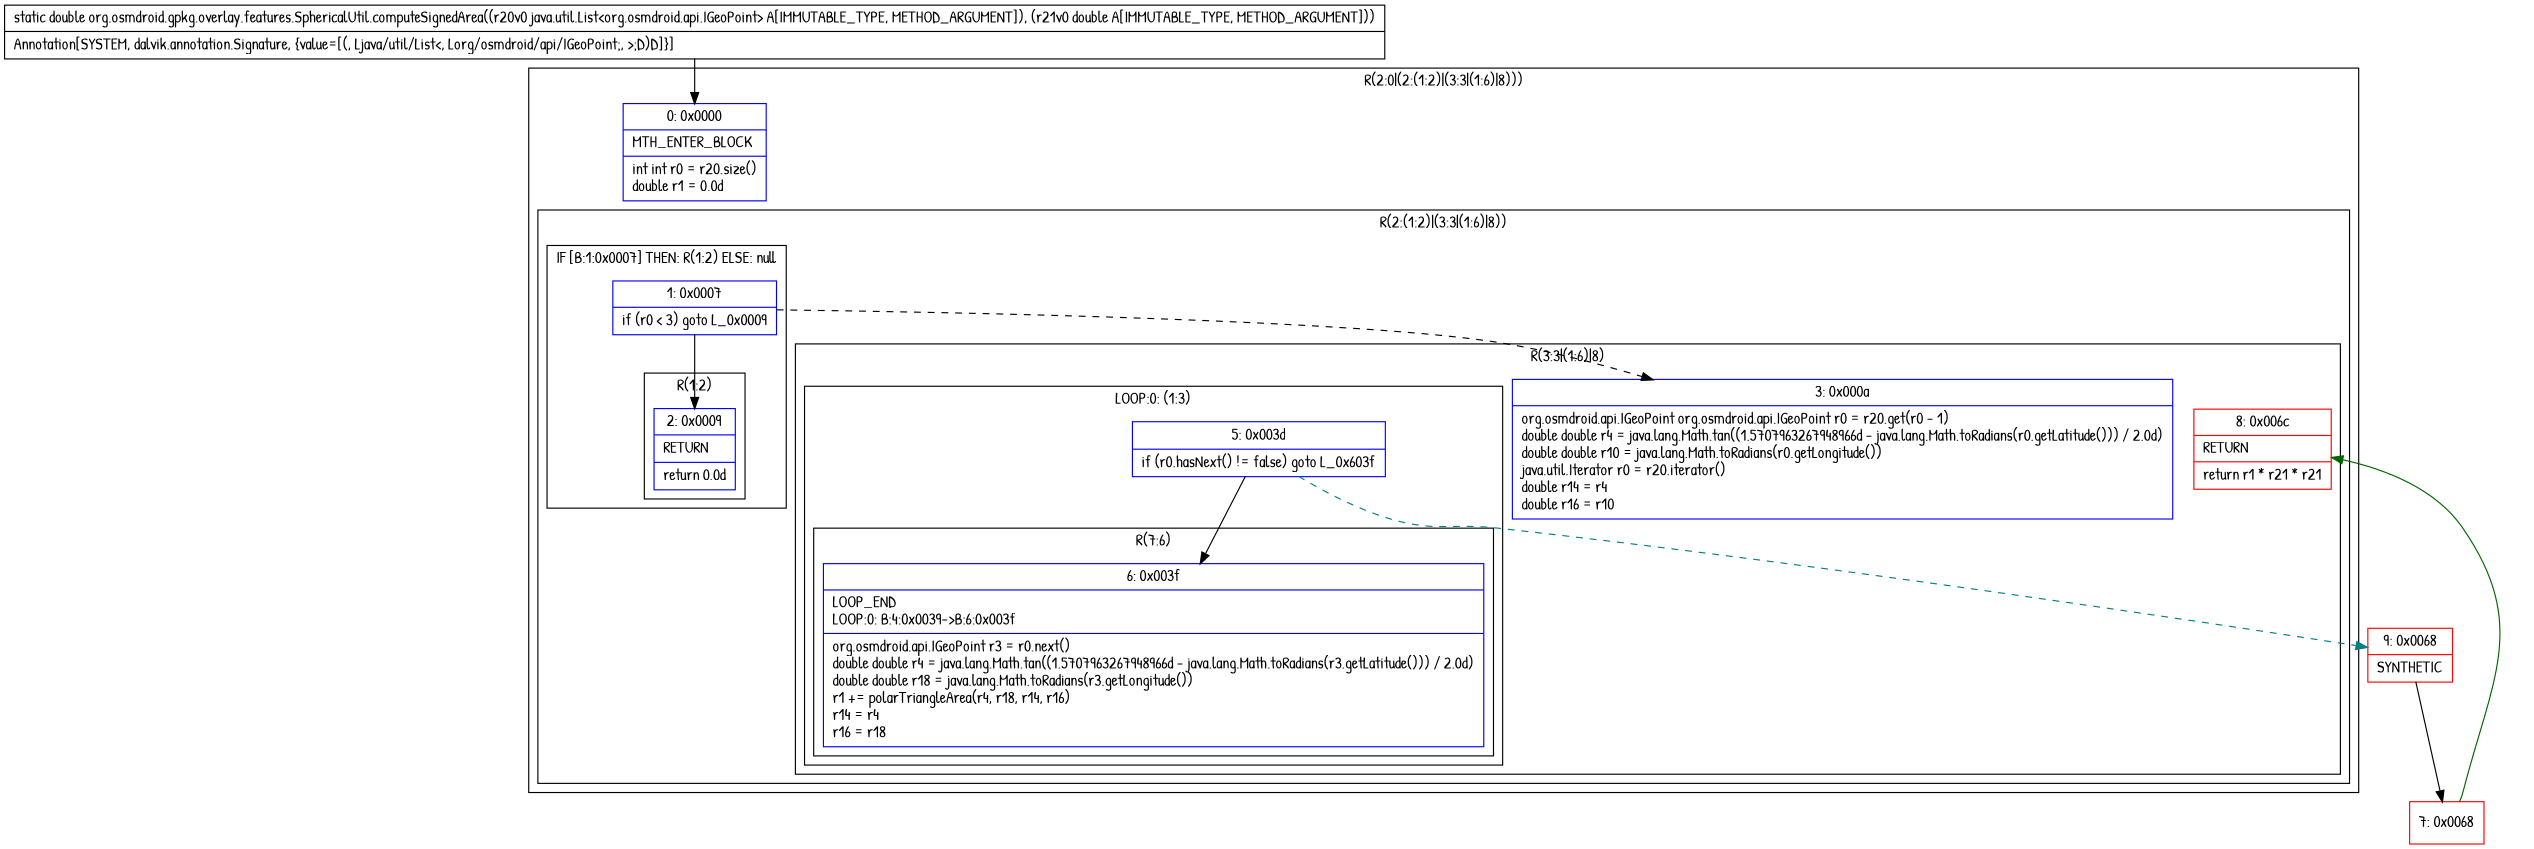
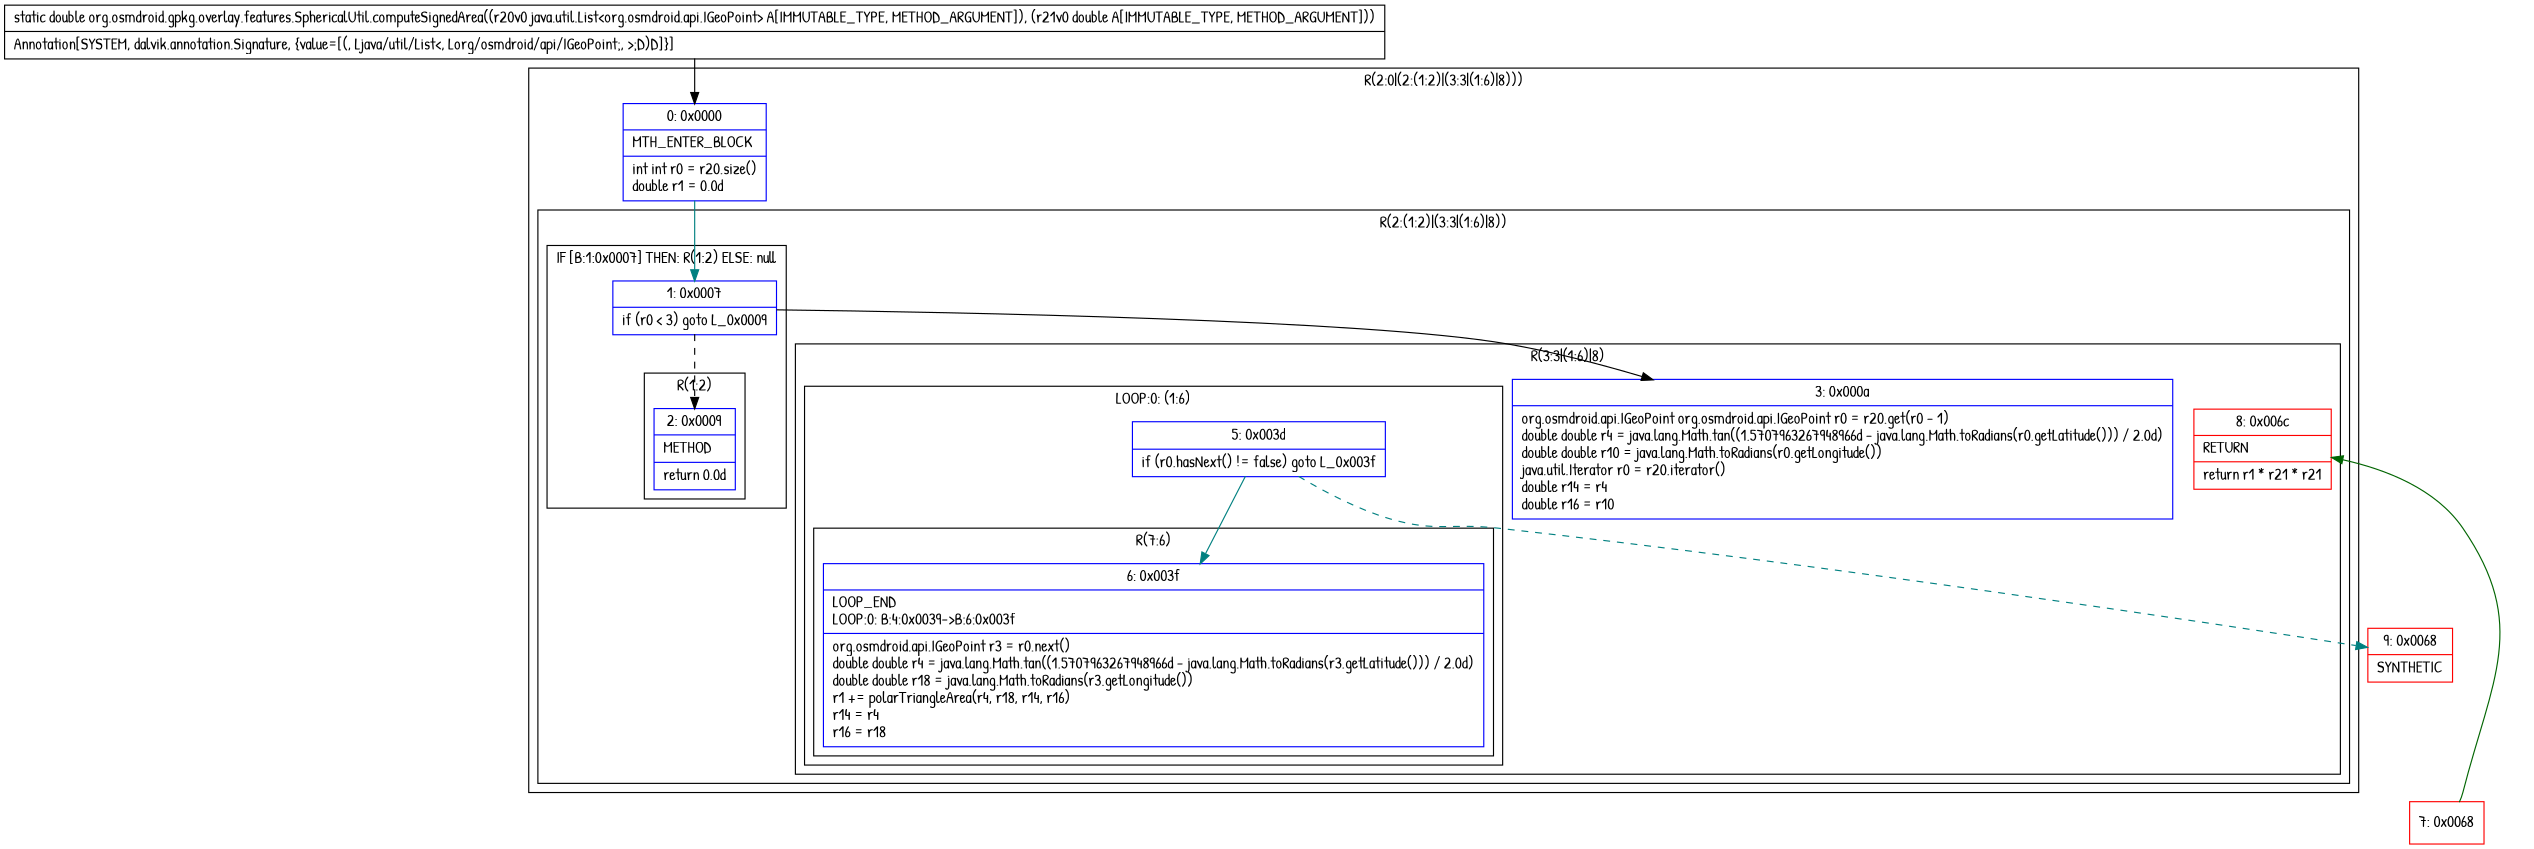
edge "0: 0x0000" -> "1: 0x0007": added
edge "1: 0x0007" -> "3: 0x000a": style dashed -> solid
edge "1: 0x0007" -> "2: 0x0009": style solid -> dashed
cluster "LOOP:0: (1:3)": label "LOOP:0: (1:3)" -> "LOOP:0: (1:6)"
node "2: 0x0009": text "RETURN" -> "METHOD"
node "5: 0x003d": text "if (r0.hasNext() != false) goto L_0x603f" -> "if (r0.hasNext() != false) goto L_0x003f"
edge "5: 0x003d" -> "6: 0x003f": color black -> teal
edge "9: 0x0068" -> "7: 0x0068": removed
